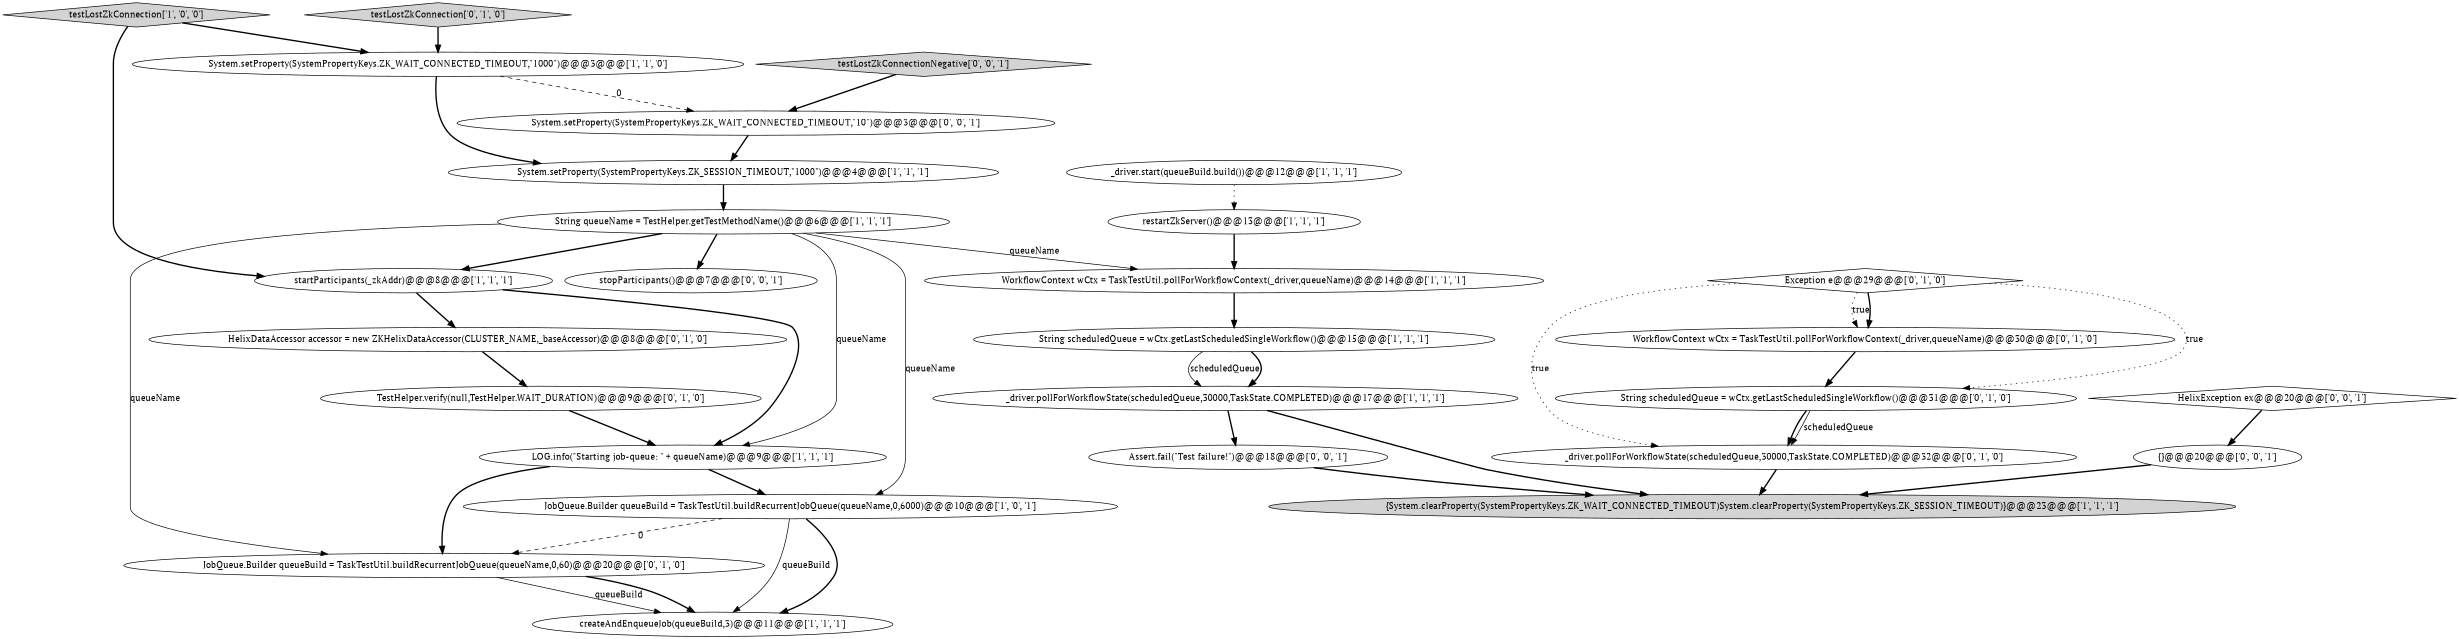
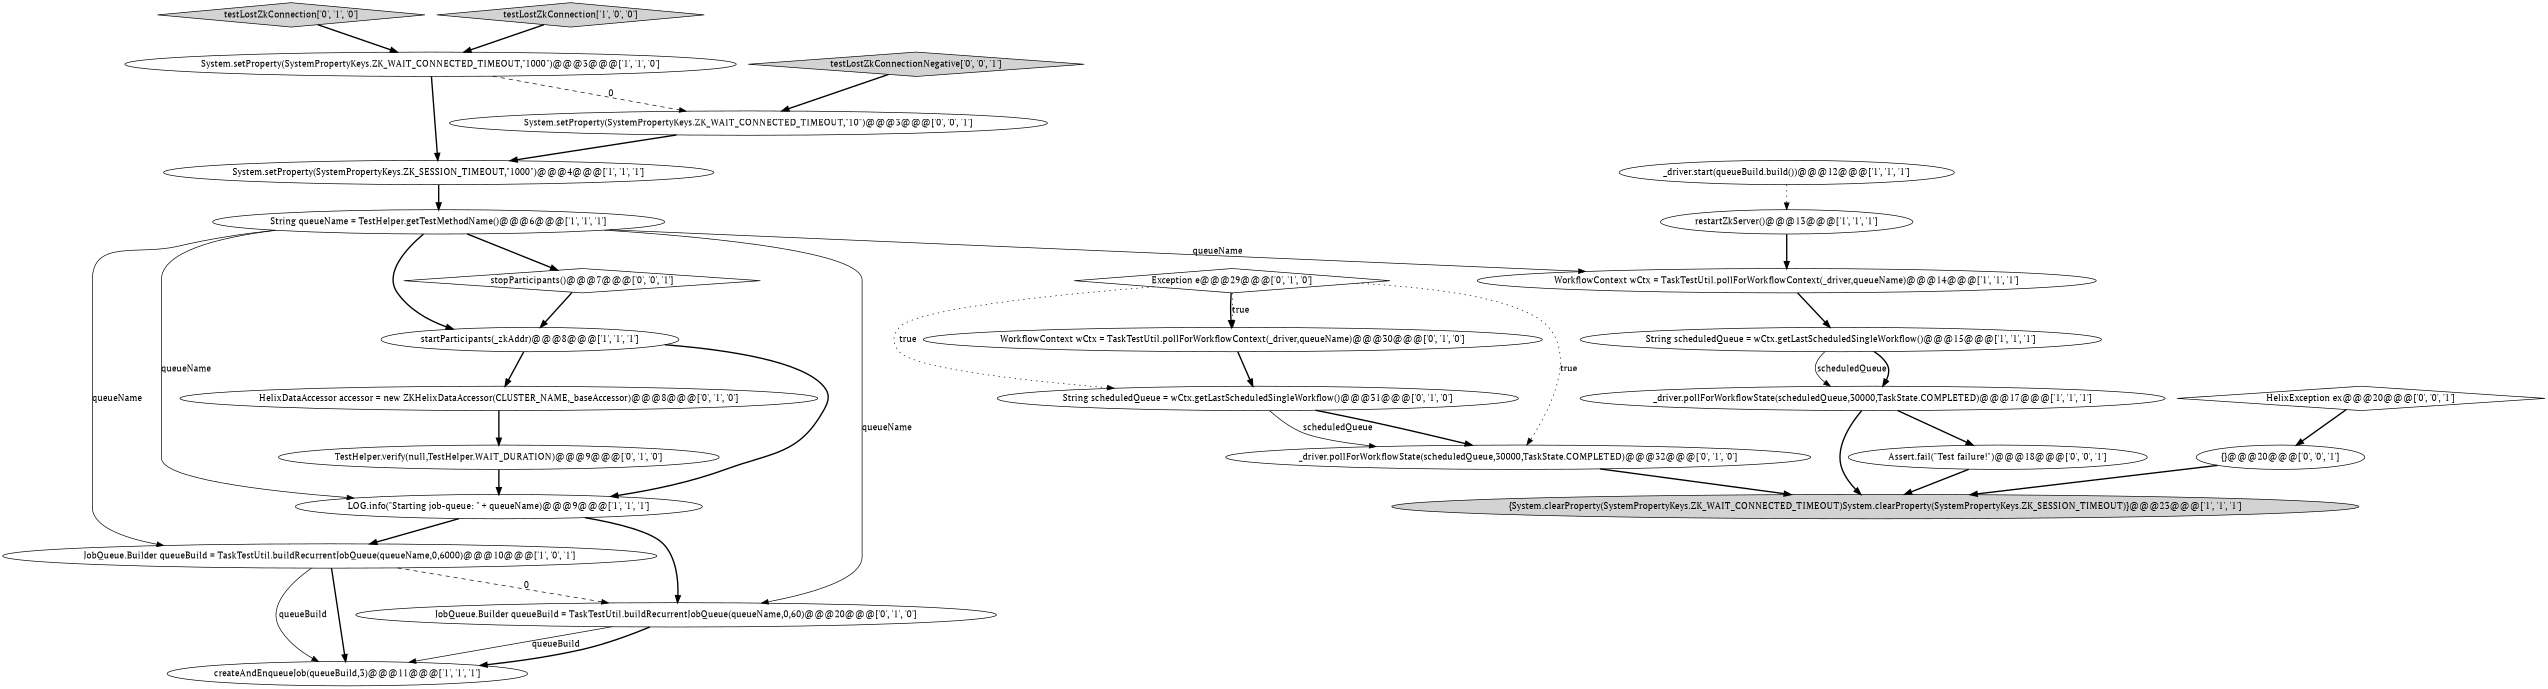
edge "testLostZkConnection['1', '0', '0']" -> "startParticipants(_zkAddr)@@@8@@@['1', '1', '1']": now "stopParticipants()@@@7@@@['0', '0', '1']" -> "startParticipants(_zkAddr)@@@8@@@['1', '1', '1']"
node "stopParticipants()@@@7@@@['0', '0', '1']": shape ellipse -> diamond
